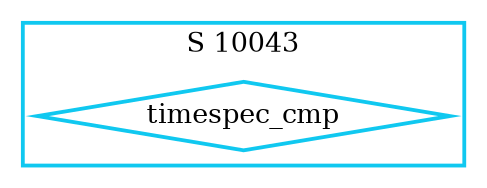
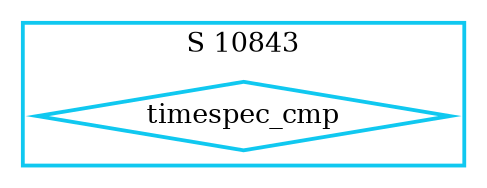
cluster "S 10043": label "S 10043" -> "S 10843"
